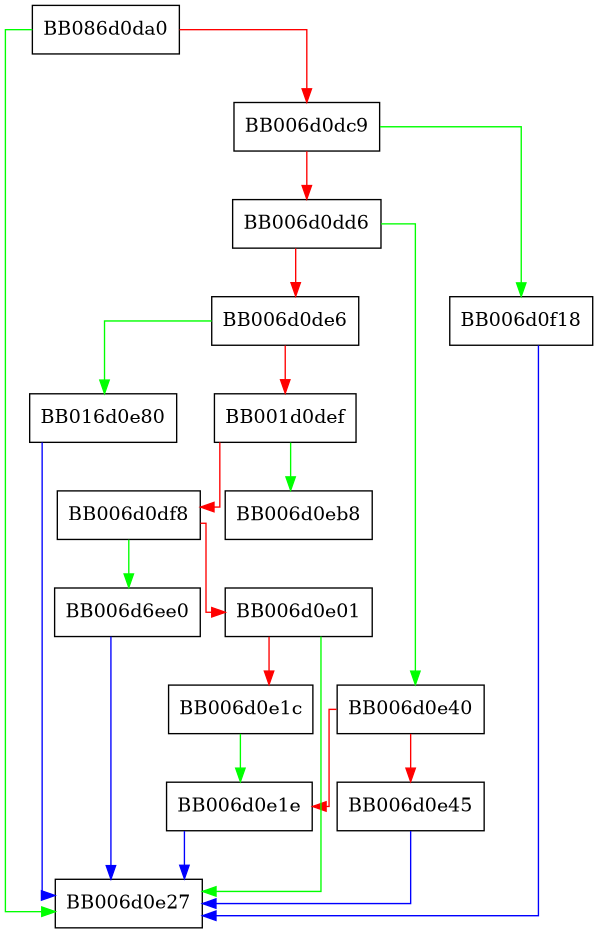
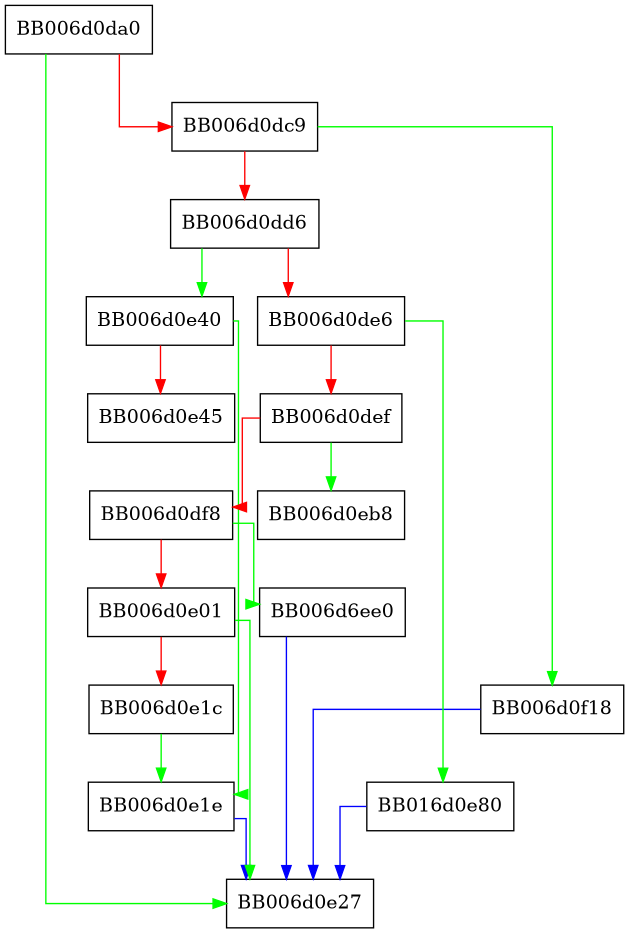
node "BB086d0da0": label "BB086d0da0" -> "BB006d0da0"
node "BB001d0def": label "BB001d0def" -> "BB006d0def"
edge "BB006d0e40" -> "BB006d0e1e": color red -> green
edge "BB006d0e45" -> "BB006d0e27": removed
